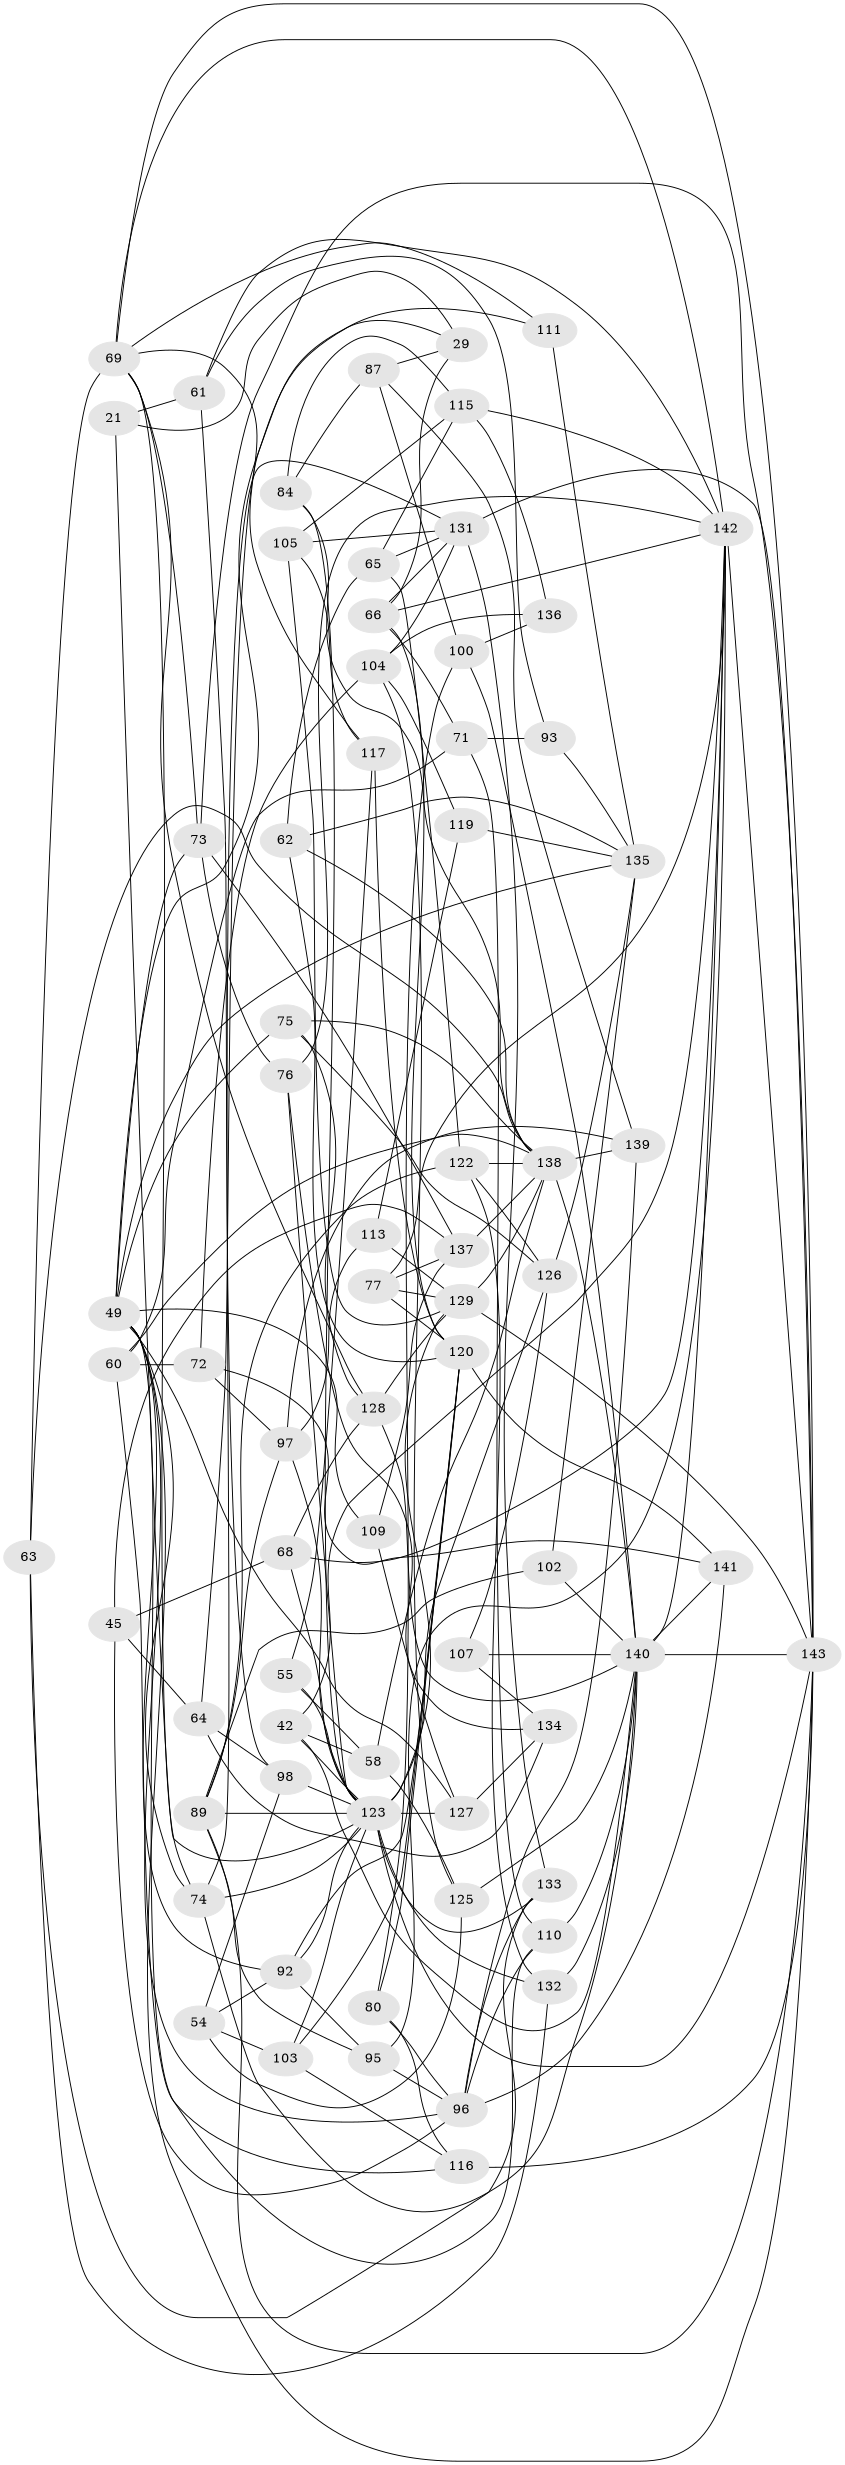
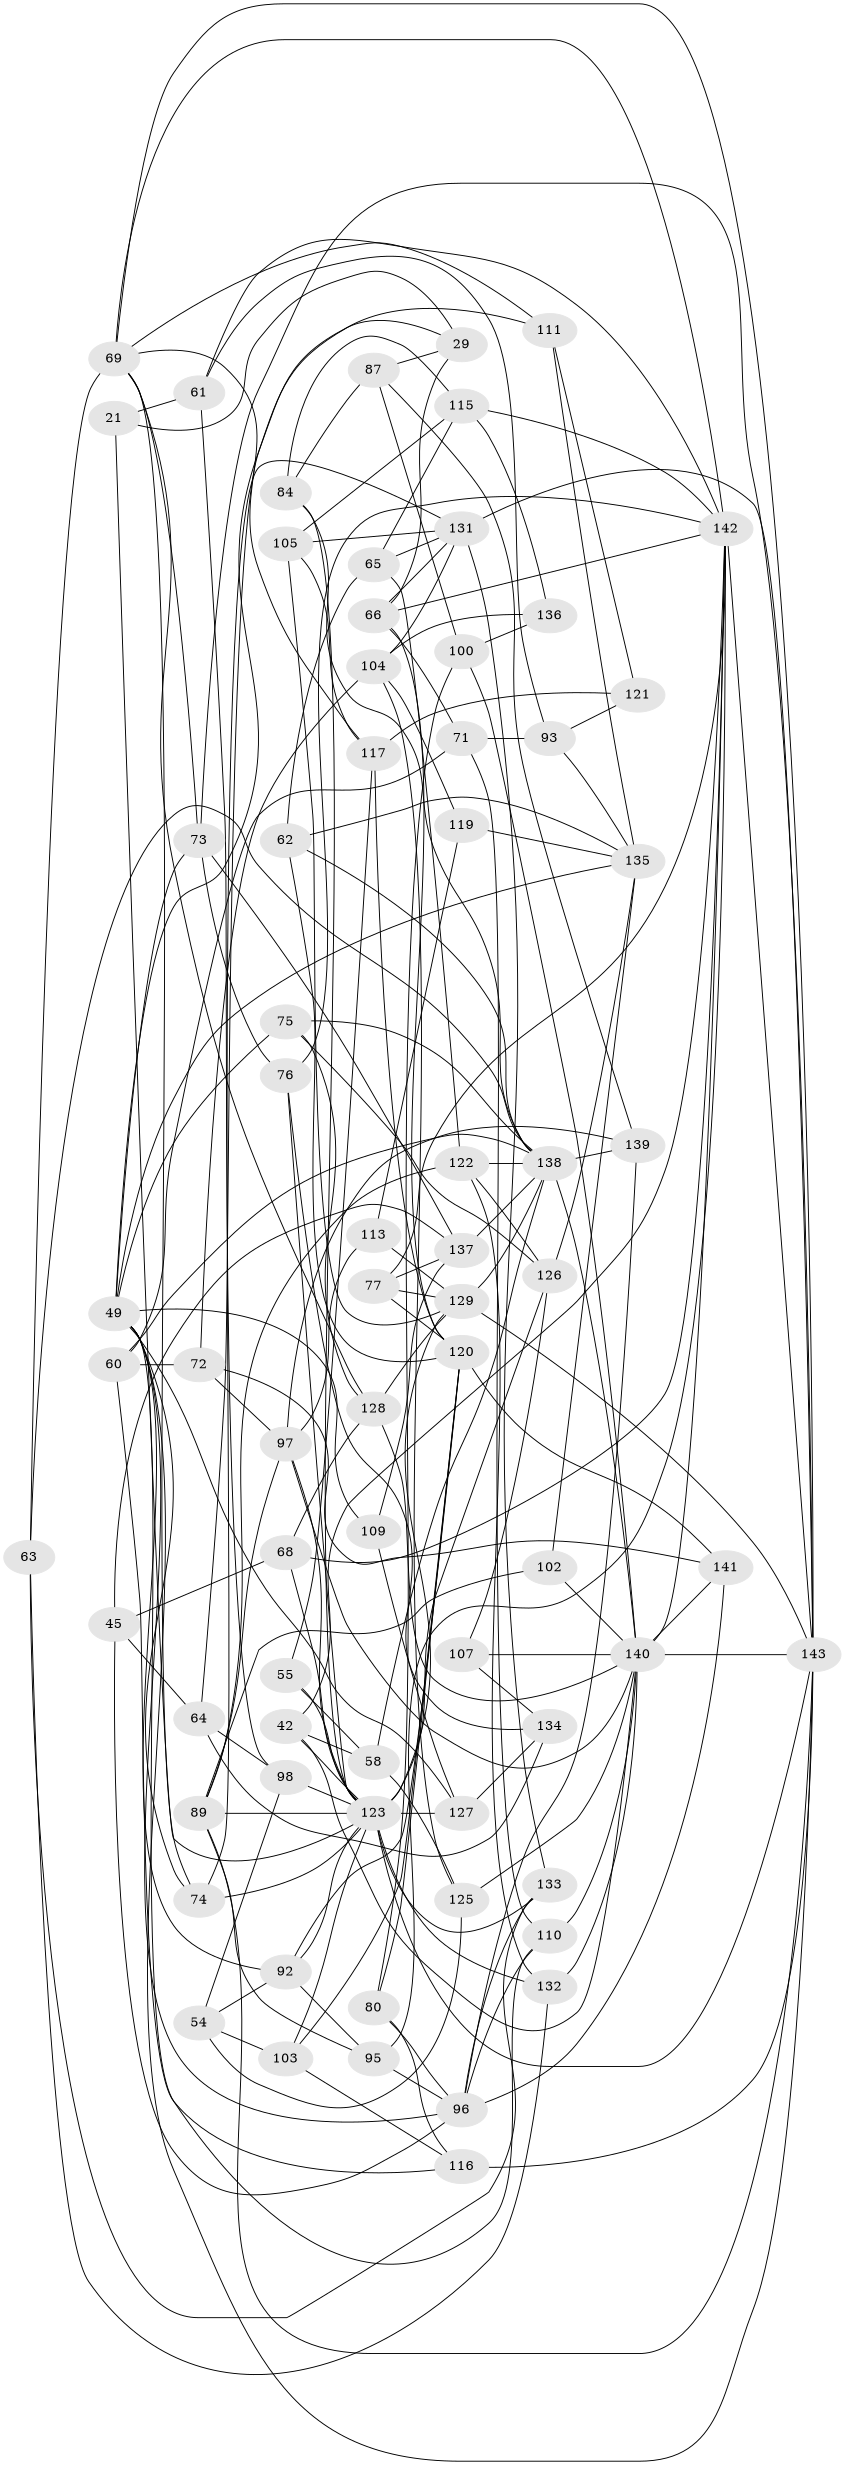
node "121": added
edge "140" -- "74": now "140" -- "97"
